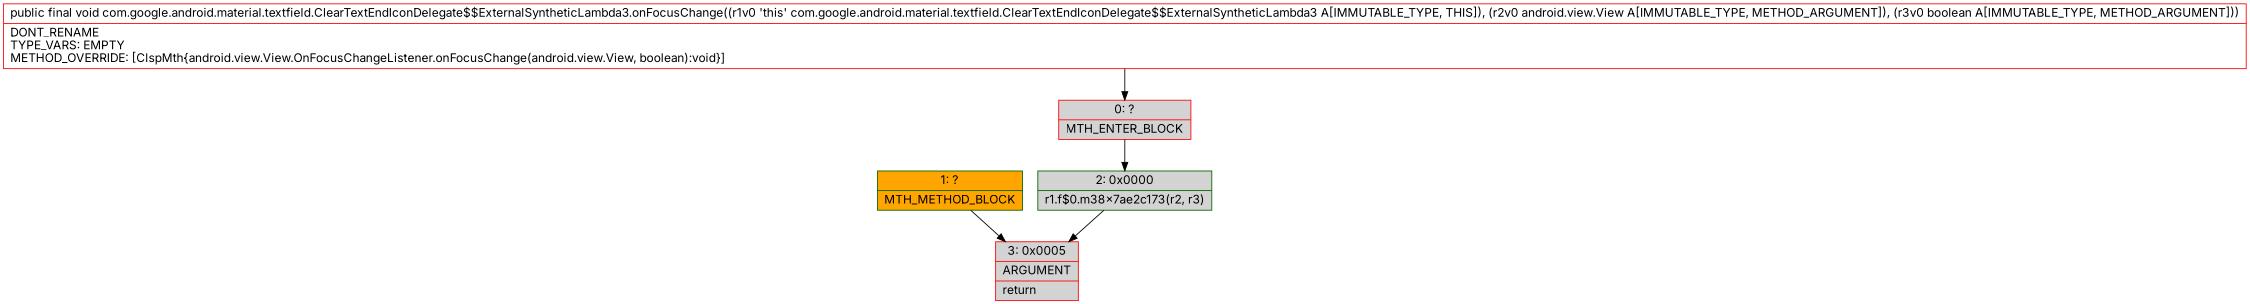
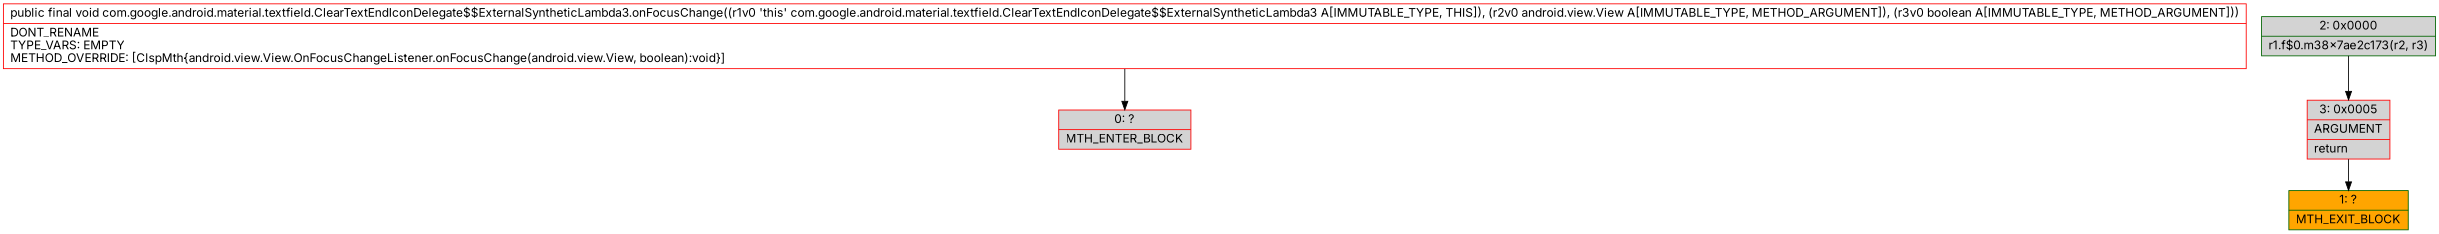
edge "0: ?" -> "2: 0x0000": removed
node "1: ?": text "MTH_METHOD_BLOCK" -> "MTH_EXIT_BLOCK"
edge "1: ?" -> "3: 0x0005": reversed
